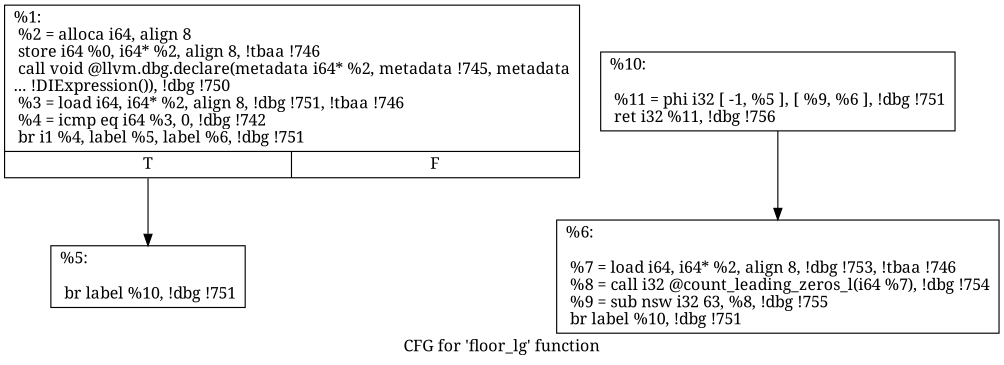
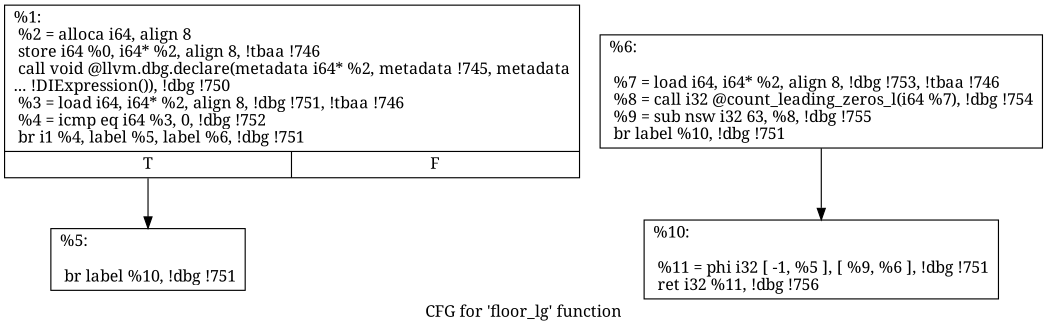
node "%1:": text "%4 = icmp eq i64 %3, 0, !dbg !742" -> "%4 = icmp eq i64 %3, 0, !dbg !752"
edge "%10:" -> "%6:": reversed
